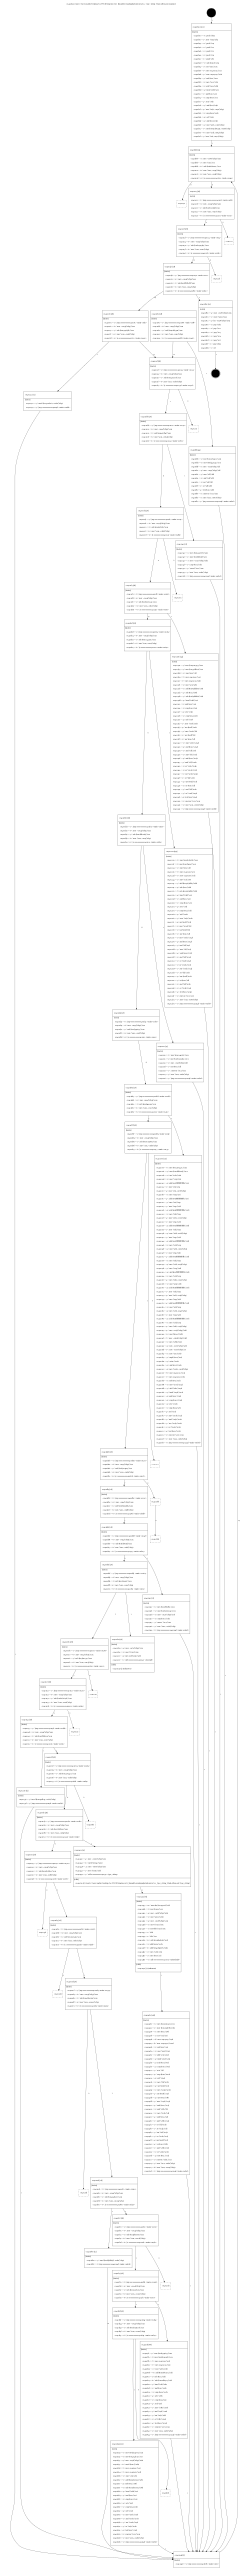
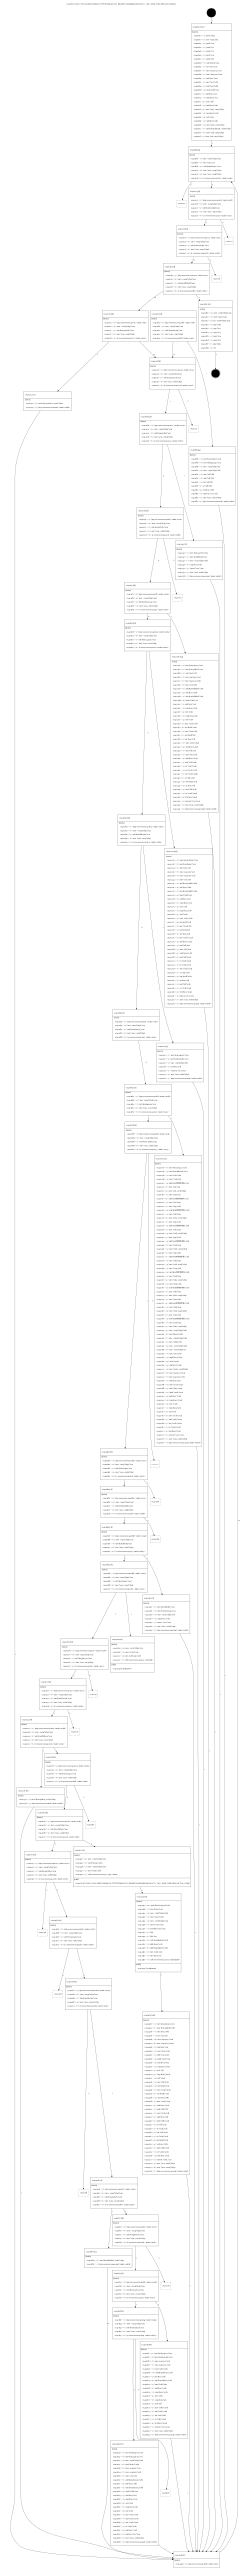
edge "0x4021bb" -> "0x40278d": now "0x401db7 [28]" -> "0x40278d"
